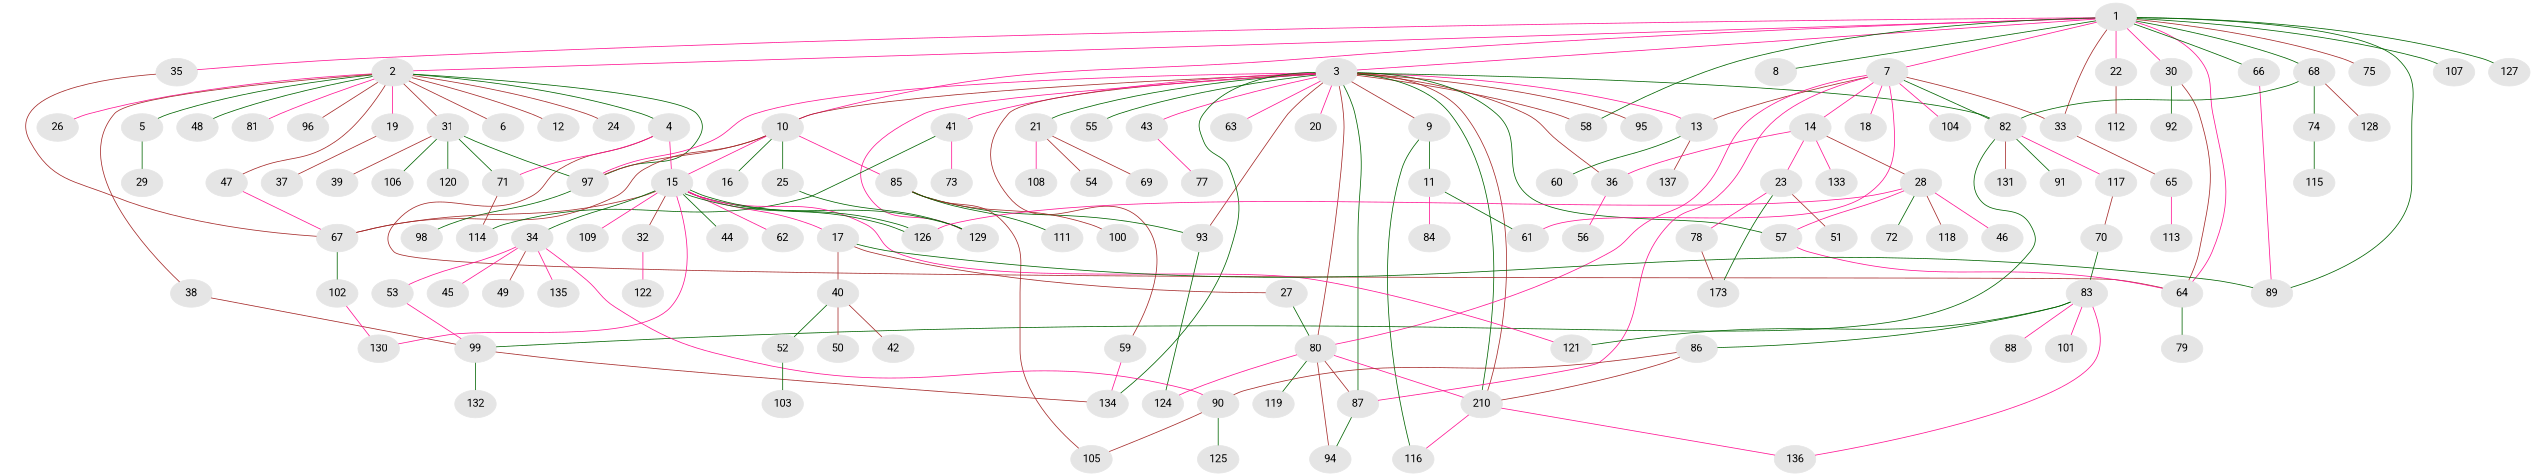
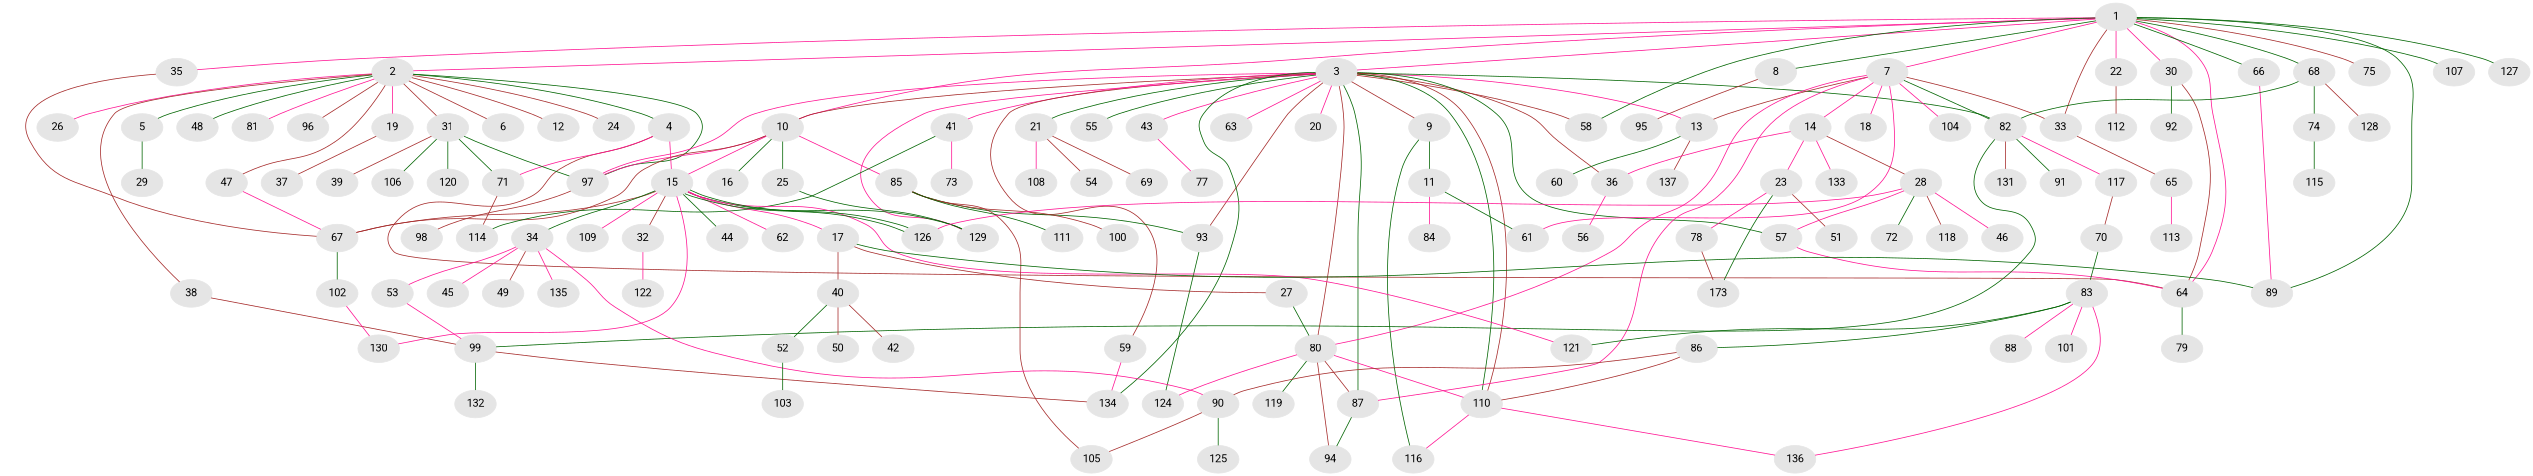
edge "3" -- "95": now "8" -- "95"
edge "10" -- "97": color brown -> deeppink
edge "97" -- "98": color darkgreen -> brown
node "210": label "210" -> "110"
